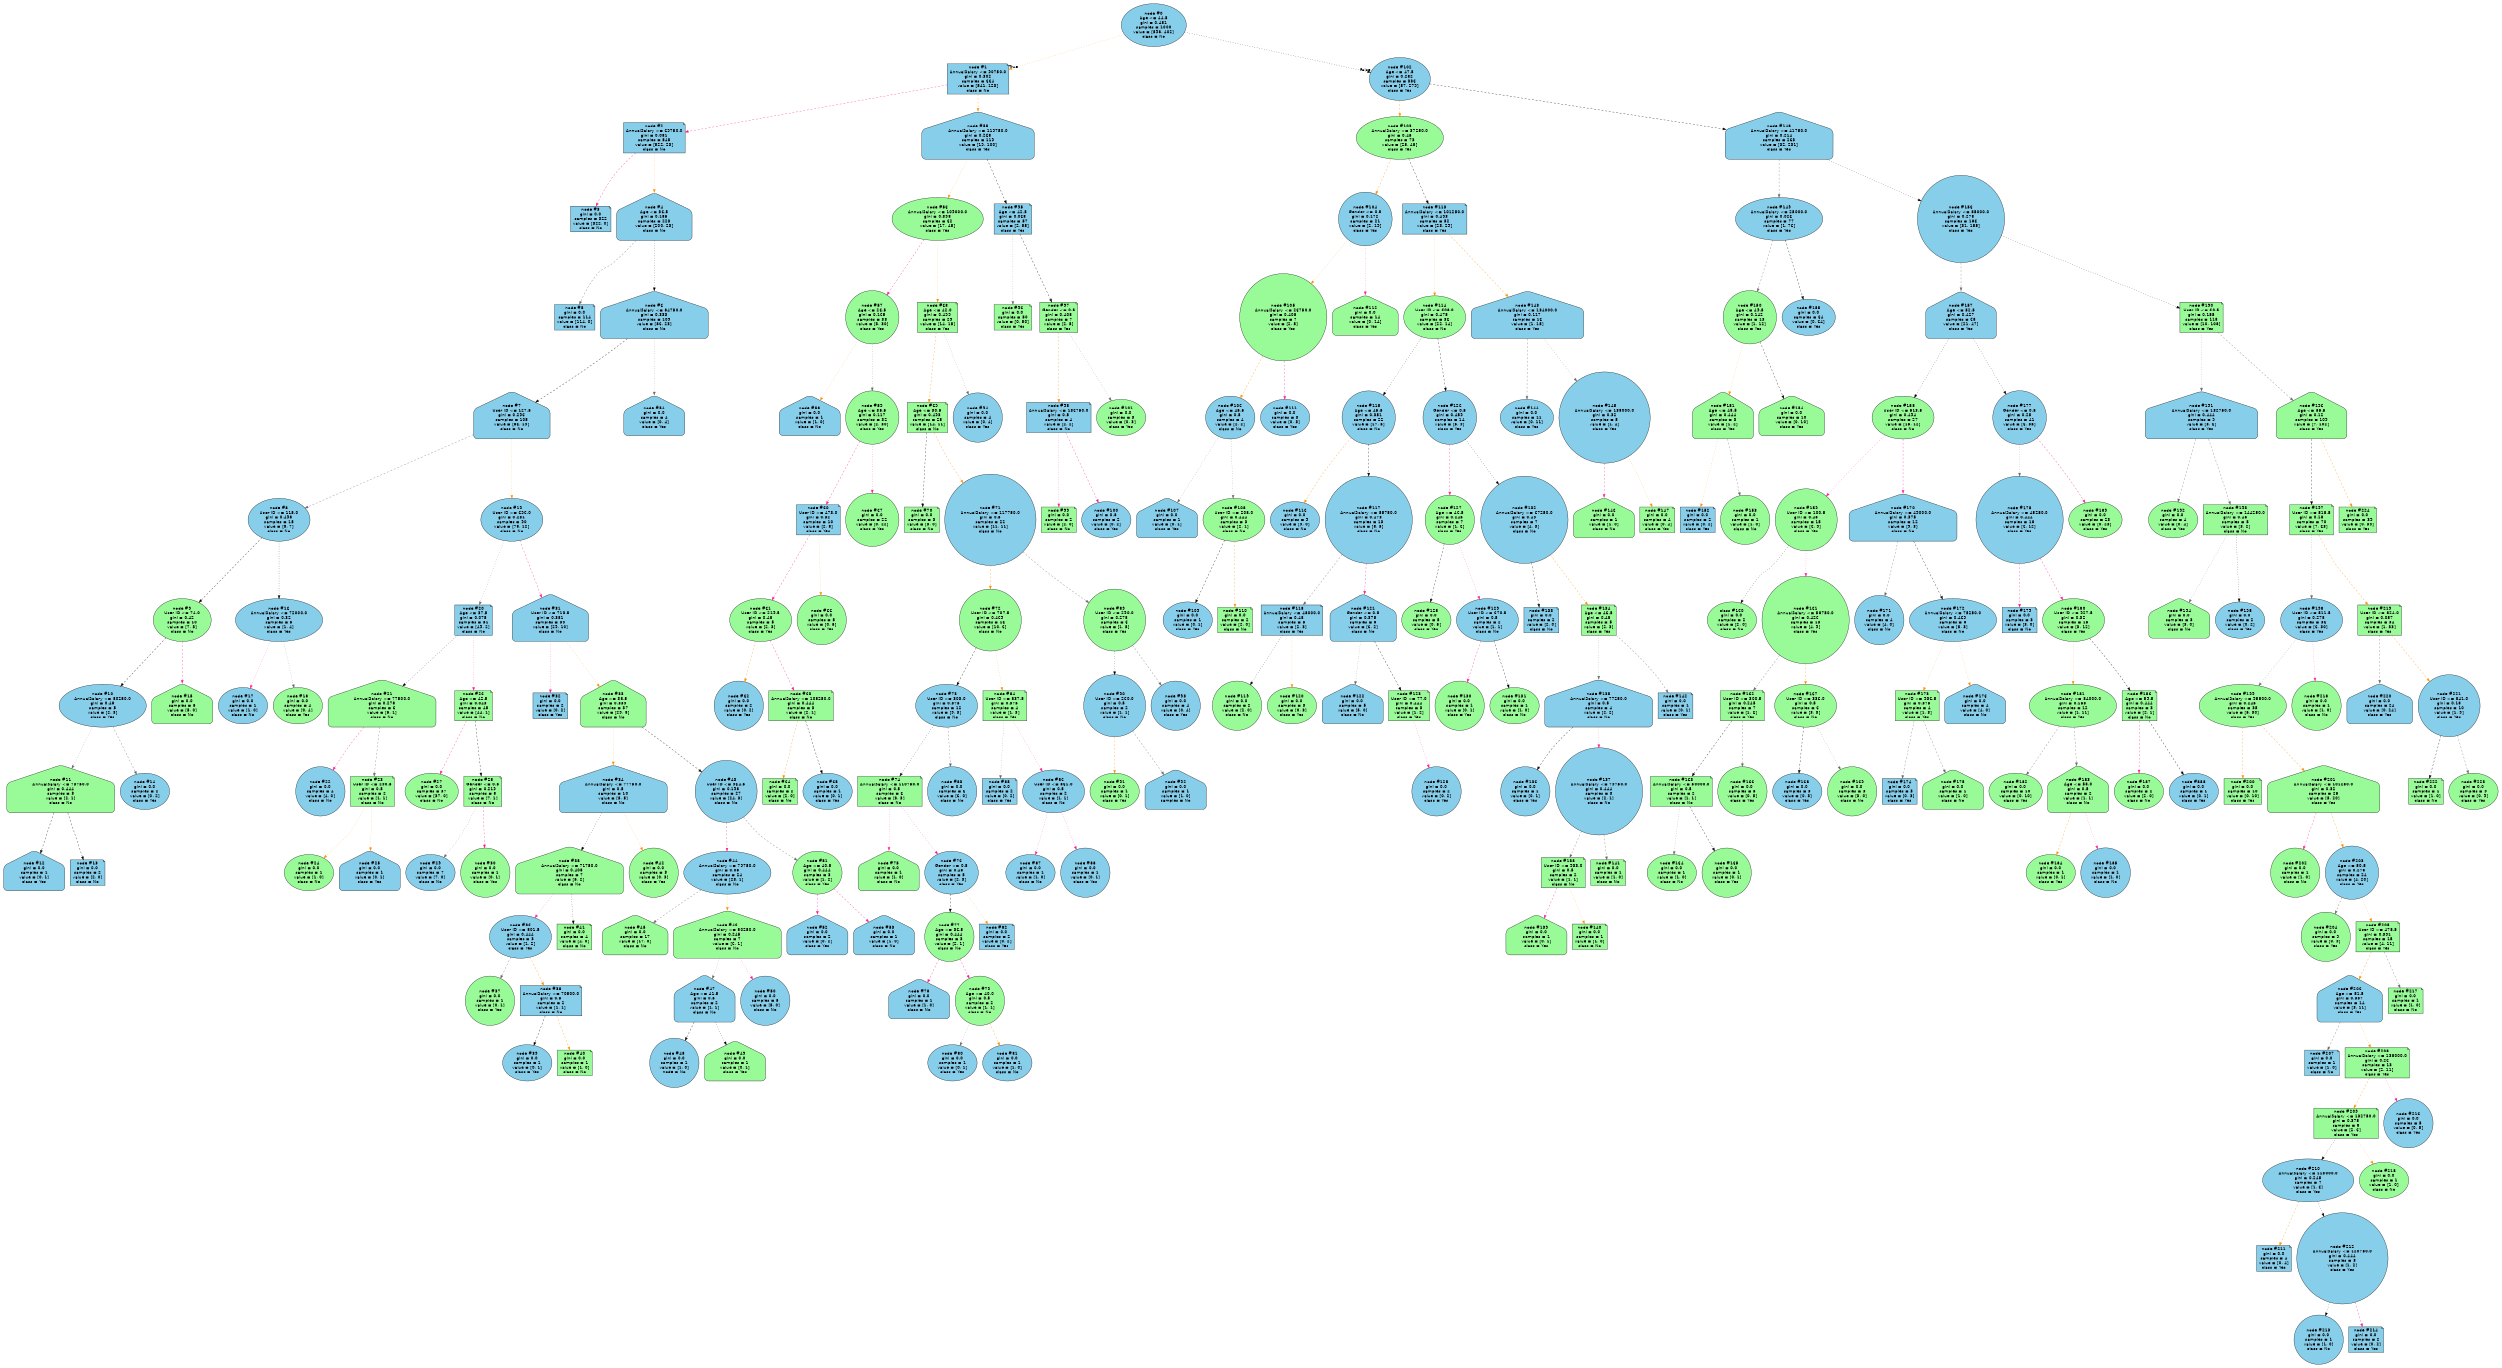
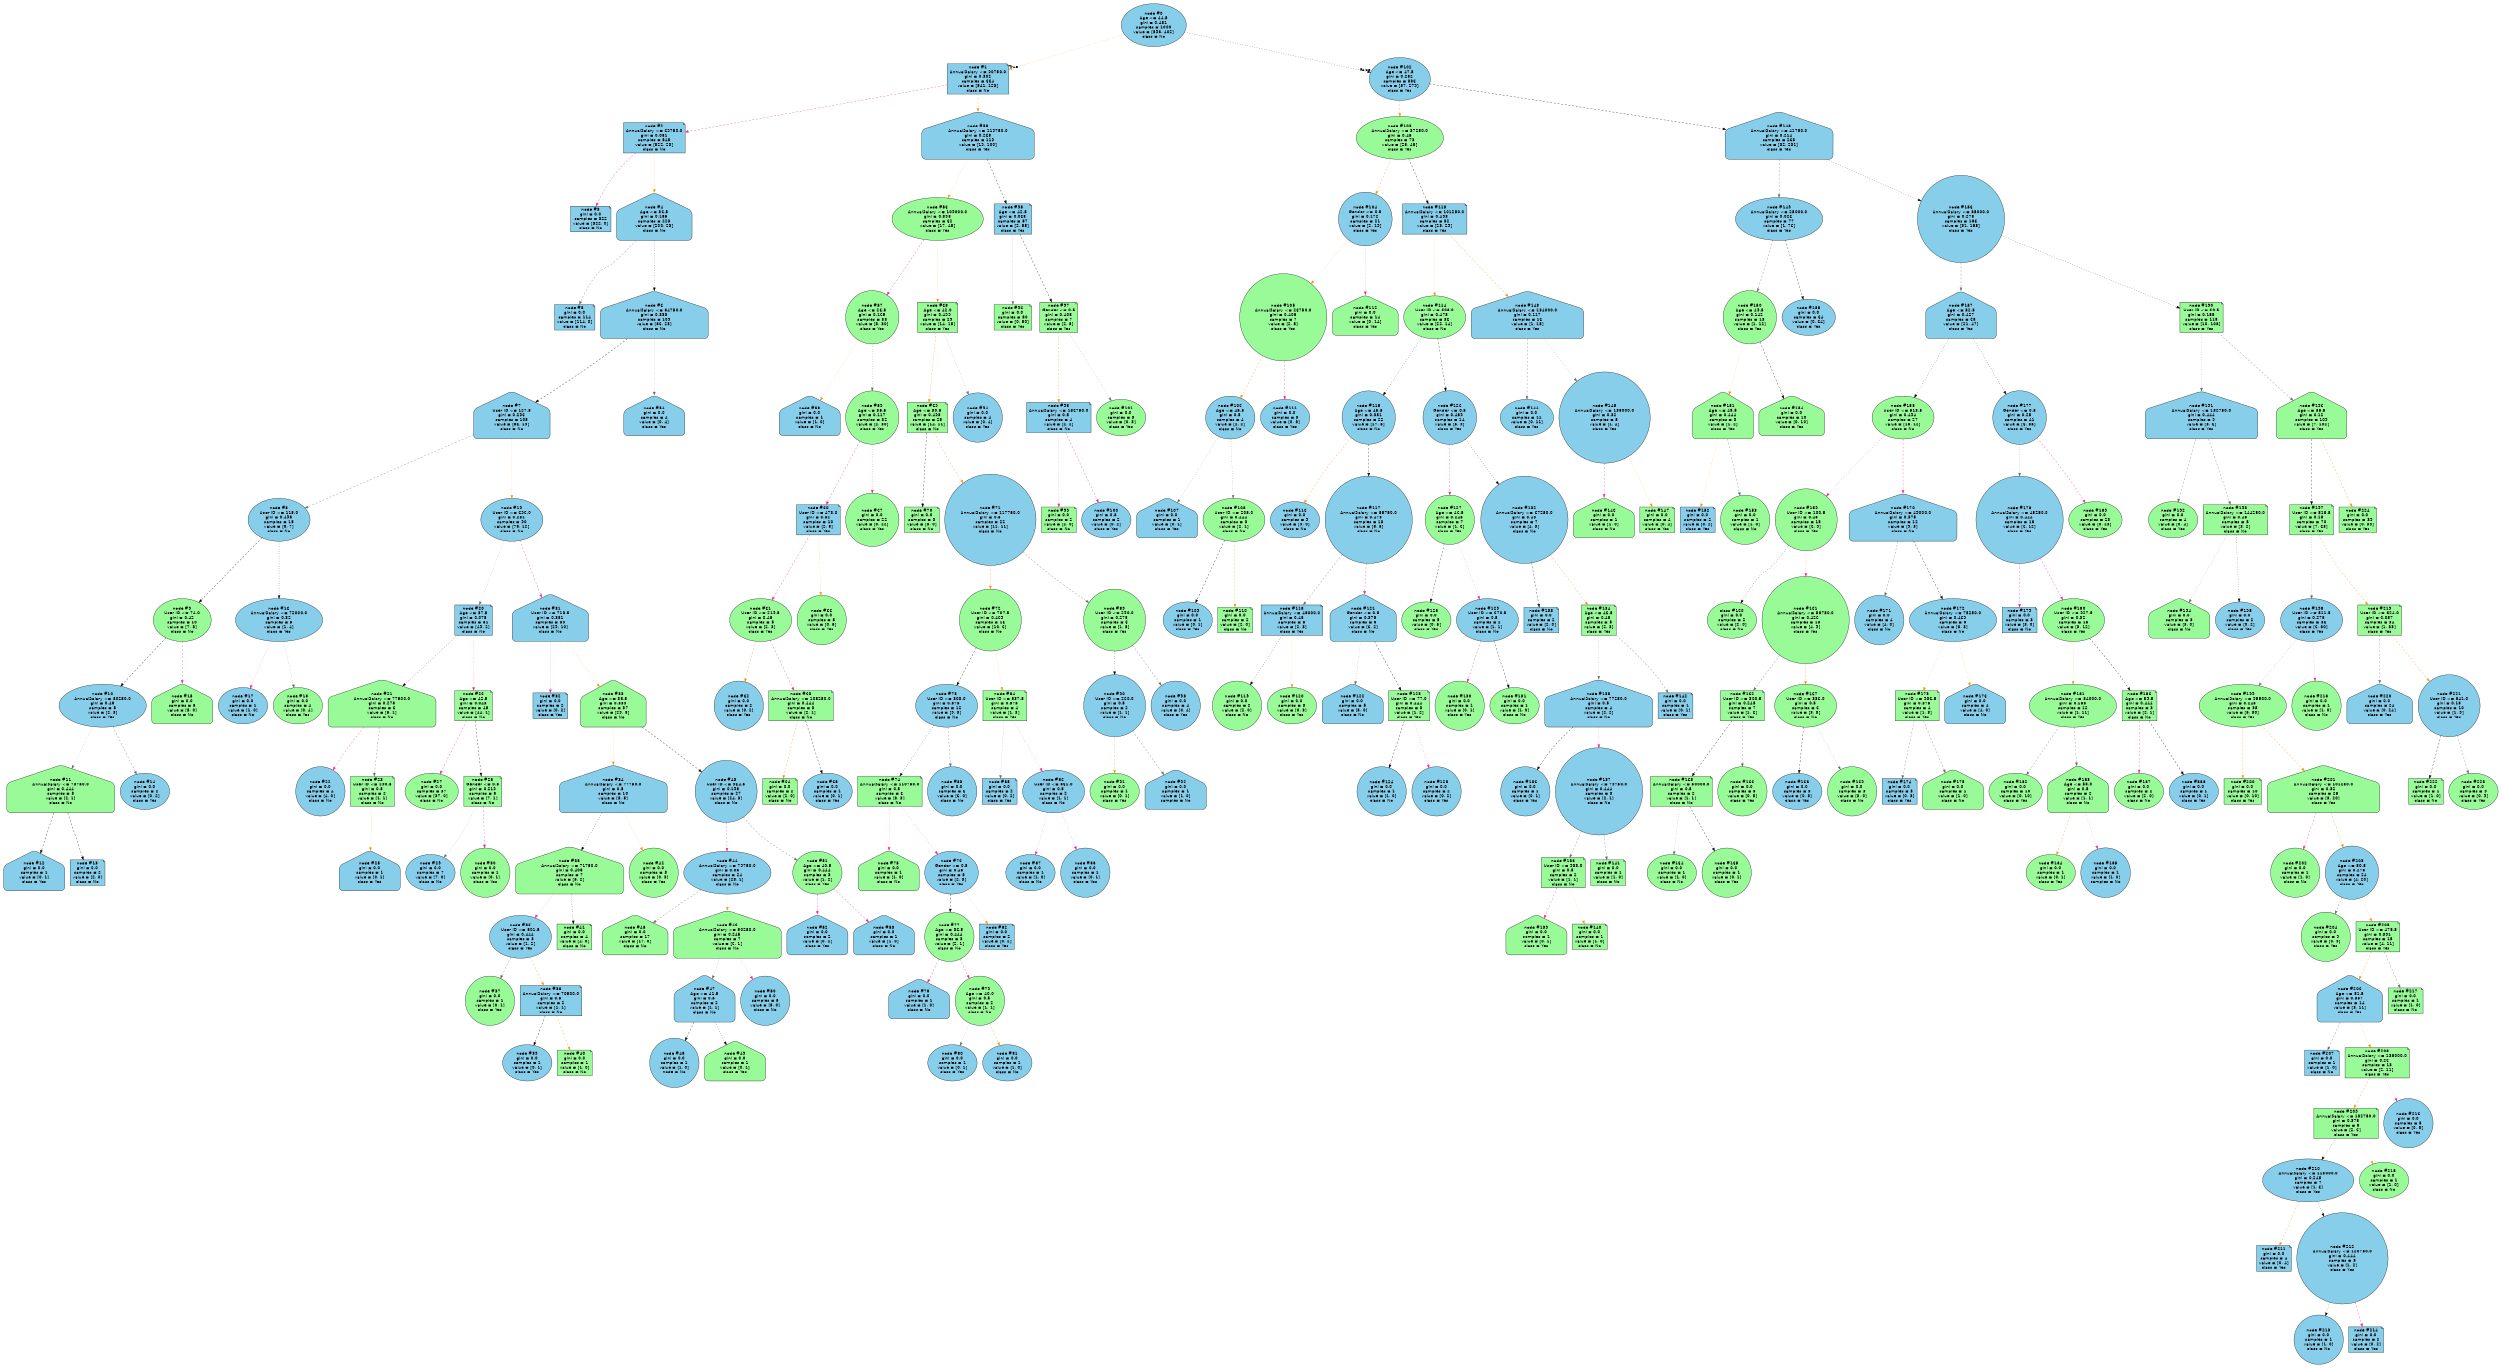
node "node #124 gini = 0.0 samples = 1 value = [1, 0] class = No": added
node "node #24 gini = 0.0 samples = 1 value = [1, 0] class = No": removed
node "node #185 gini = 0.0 samples = 1 value = [1, 0] class = No": label "node #185 gini = 0.0 samples = 1 value = [1, 0] class = No" -> "node #185 gini = 0.0 samples = 1 value = [1, 0] samples = No"
